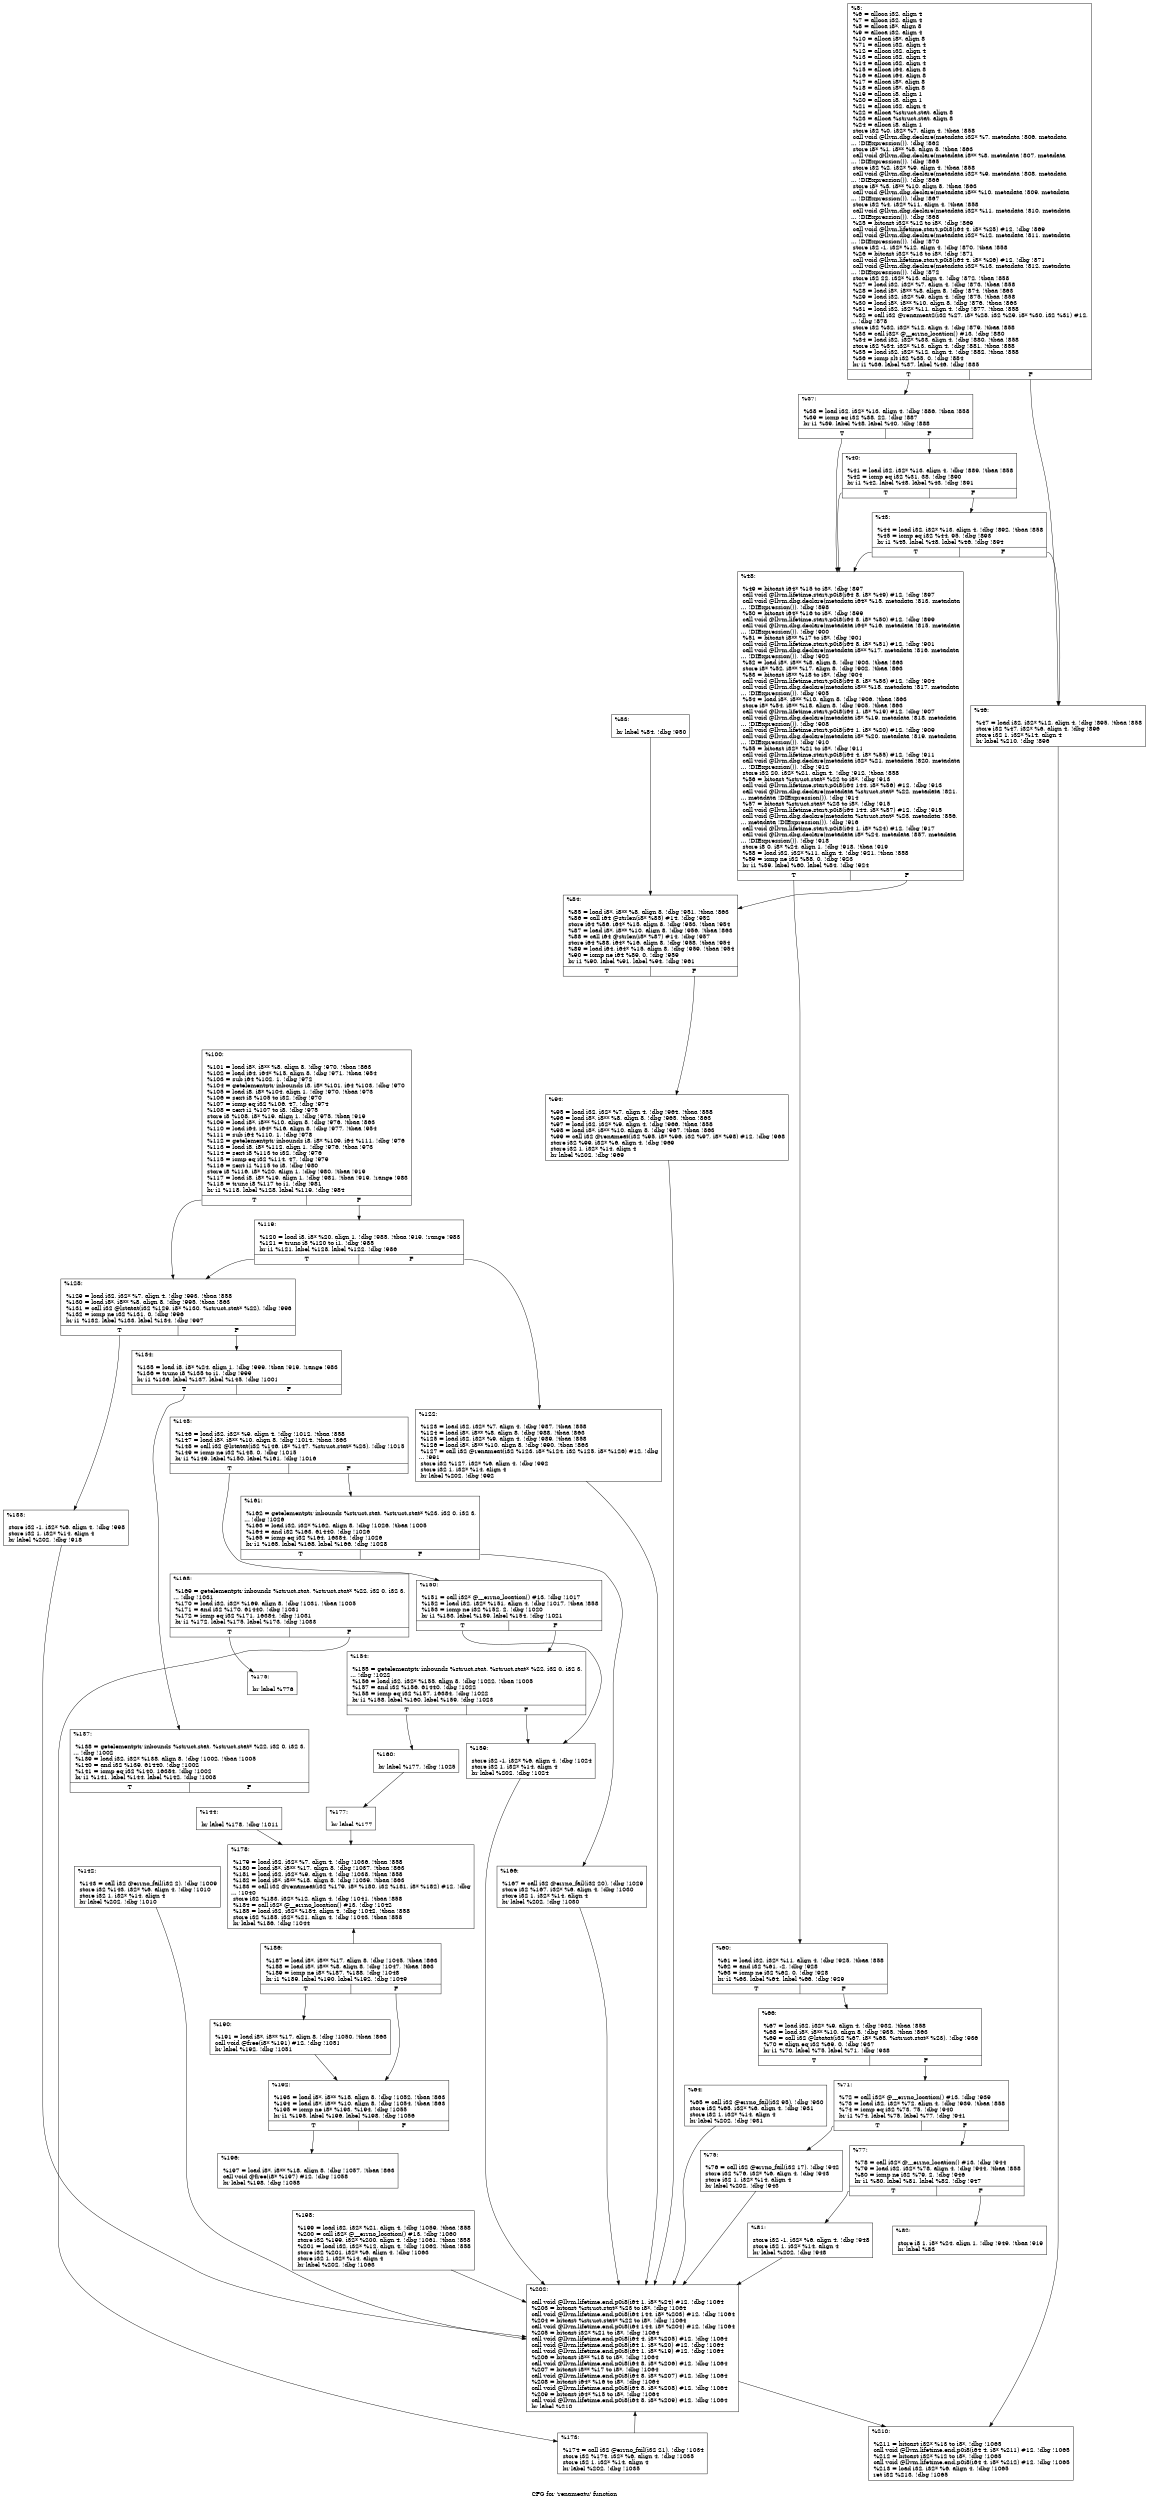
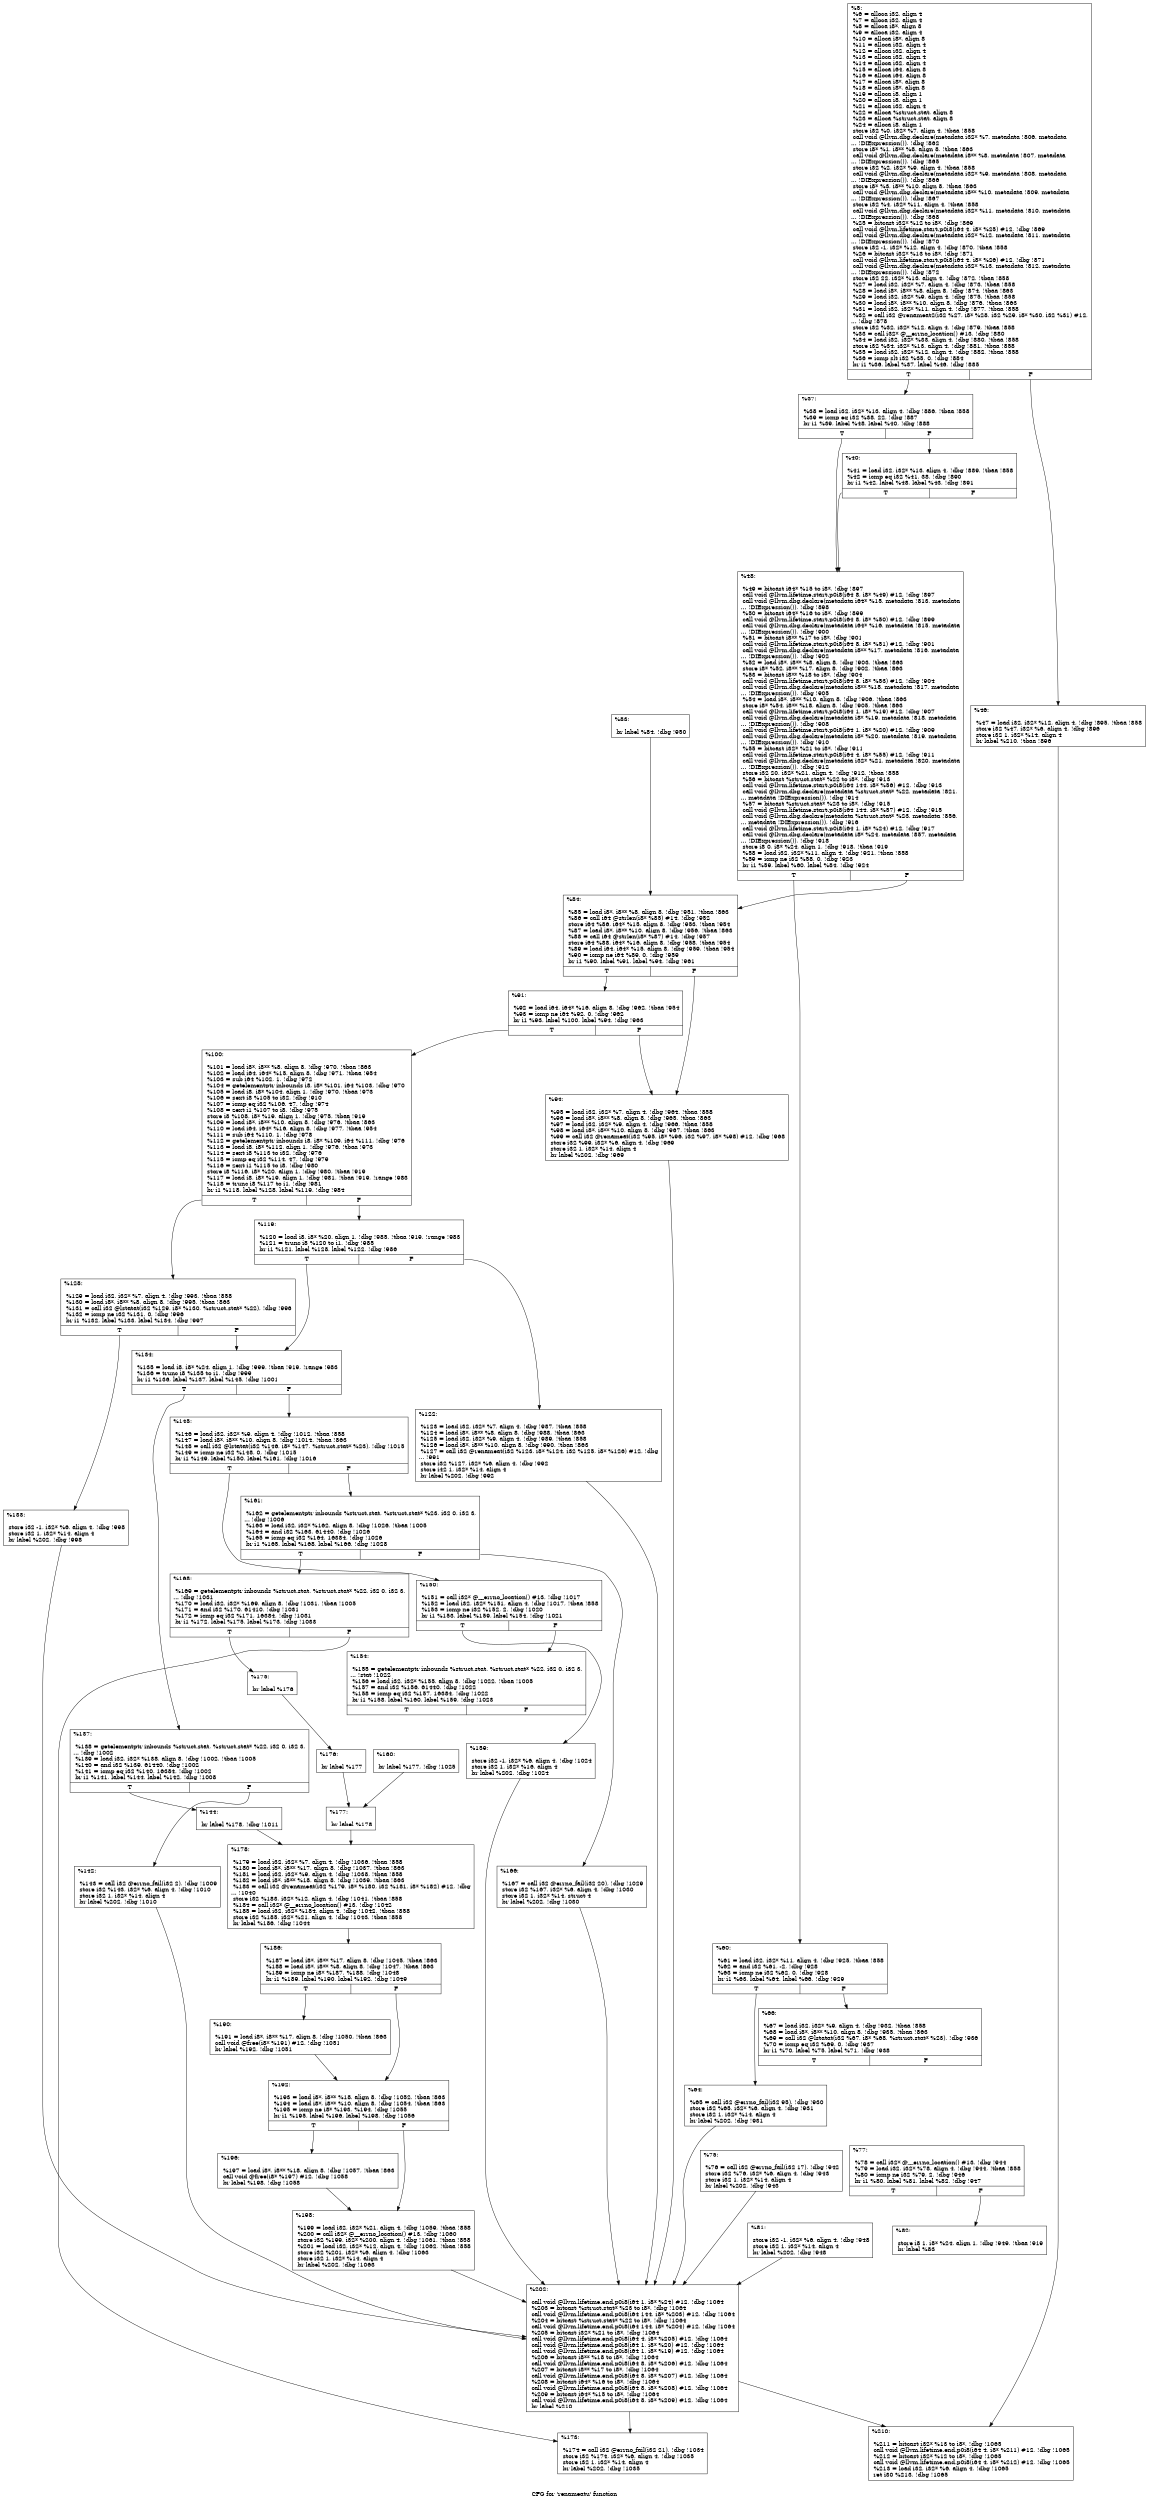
node "%5:": text "%71 = alloca i32, align 4" -> "%11 = alloca i32, align 4"
node "%40:": text "%42 = icmp eq i32 %31, 38, !dbg !890" -> "%42 = icmp eq i32 %41, 38, !dbg !890"
node "%43:": removed
node "%46:": text "br label %210, !dbg !896" -> "br label %210, !tbaa !896"
node "%91:": added
node "%100:": text "%106 = sext i8 %105 to i32, !dbg !970" -> "%106 = sext i8 %105 to i32, !dbg !910"
edge "%119:" -> "%128:": now "%119:" -> "%134:"
edge "%134:" -> "%145:": added
node "%122:": text "store i32 1, i32* %14, align 4" -> "store i42 1, i32* %14, align 4"
node "%161:": text "... !dbg !1026" -> "... !dbg !1006"
node "%133:": text "br label %202, !dbg !918" -> "br label %202, !dbg !998"
edge "%161:" -> "%168:": added
node "%168:": text "%171 = and i32 %170, 61440, !dbg !1031" -> "%171 = and i32 %170, 61410, !dbg !1031"
node "%154:": text "... !dbg !1022" -> "... !stat !1022"
node "%175:": text "br label %776" -> "br label %176"
edge "%154:" -> "%159:": removed
edge "%154:" -> "%160:": removed
node "%176:": added
node "%159:": text "store i32 1, i32* %14, align 4" -> "store i32 1, i32* %16, align 4"
edge "%137:" -> "%144:": added
edge "%137:" -> "%142:": added
node "%177:": text "br label %177" -> "br label %178"
node "%166:": text "store i32 1, i32* %14, align 4" -> "store i32 1, i32* %14, struct 4"
edge "%186:" -> "%178:": reversed
edge "%60:" -> "%64:": added
node "%66:": text "%70 = align eq i32 %69, 0, !dbg !937" -> "%70 = icmp eq i32 %69, 0, !dbg !937"
node "%71:": removed
edge "%192:" -> "%198:": added
edge "%196:" -> "%198:": added
edge "%77:" -> "%81:": removed
edge "%173:" -> "%202:": reversed
node "%210:": text "ret i32 %213, !dbg !1065" -> "ret i30 %213, !dbg !1065"
